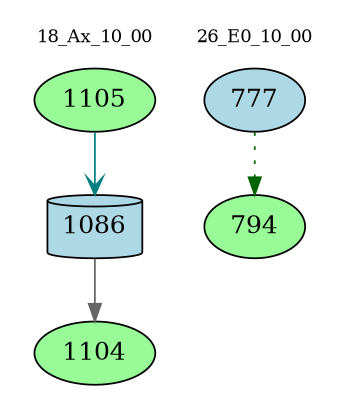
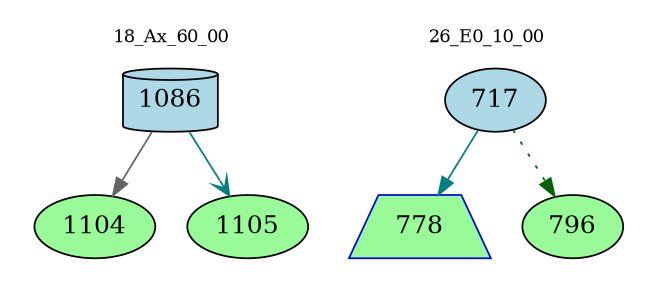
cluster "18_Ax_10_00": label "18_Ax_10_00" -> "18_Ax_60_00"
node "777": label "777" -> "717"
edge "1105" -> "1086": reversed
node "794": label "794" -> "796"
node "778": added
